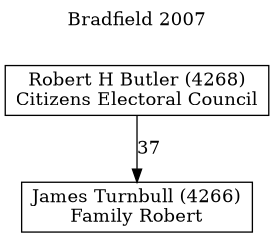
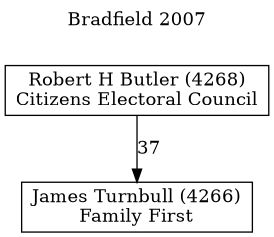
node "James Turnbull (4266) Family Robert": label "James Turnbull (4266) Family Robert" -> "James Turnbull (4266) Family First"
